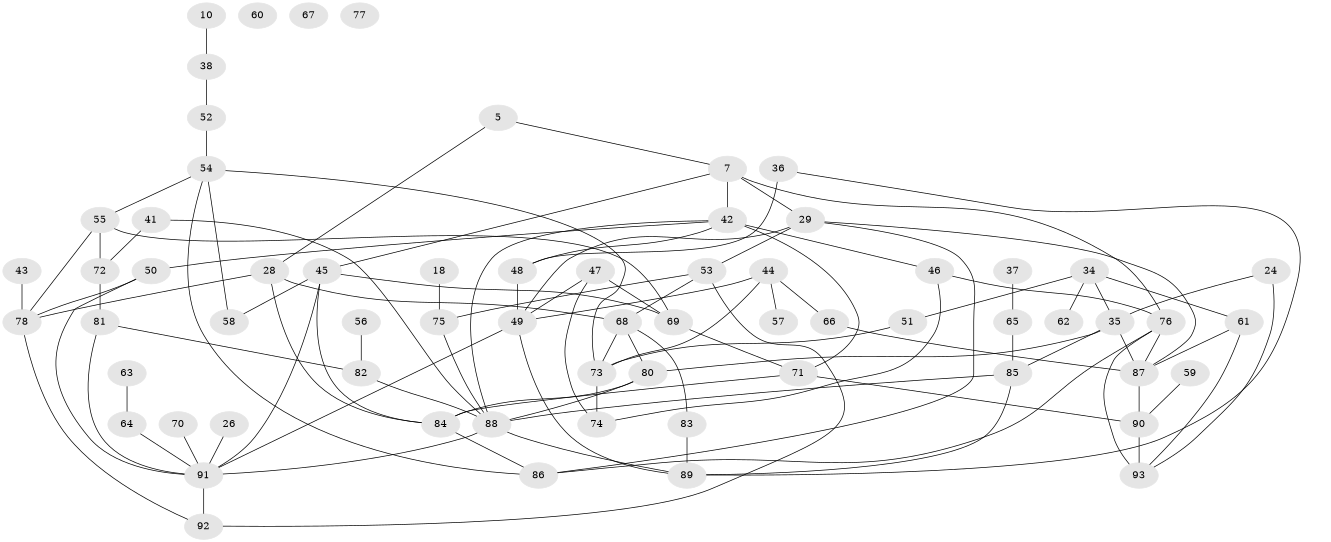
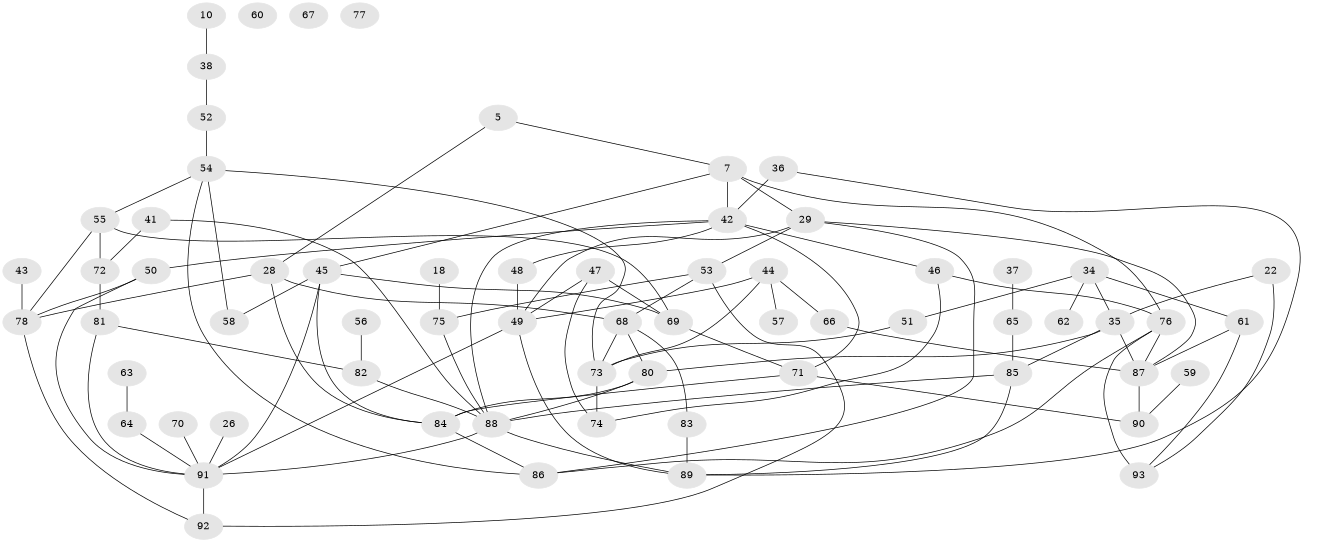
edge "36" -- "48": now "36" -- "42"
node "24": label "24" -> "22"
edge "90" -- "93": removed
